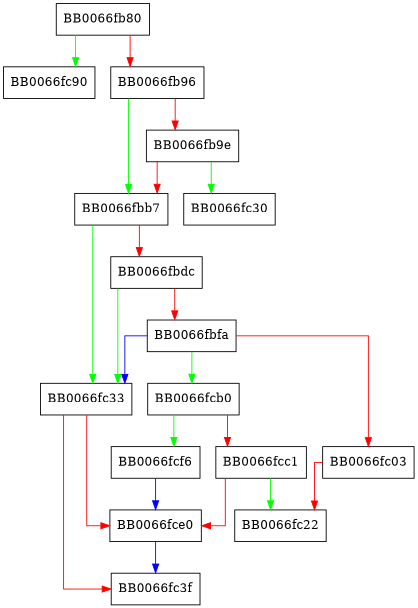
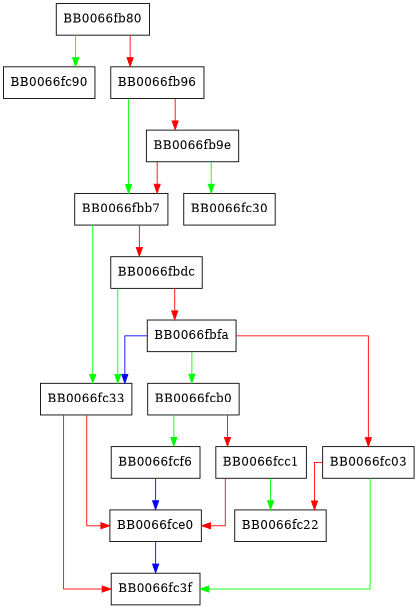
edge "BB0066fc03" -> "BB0066fc3f": added
